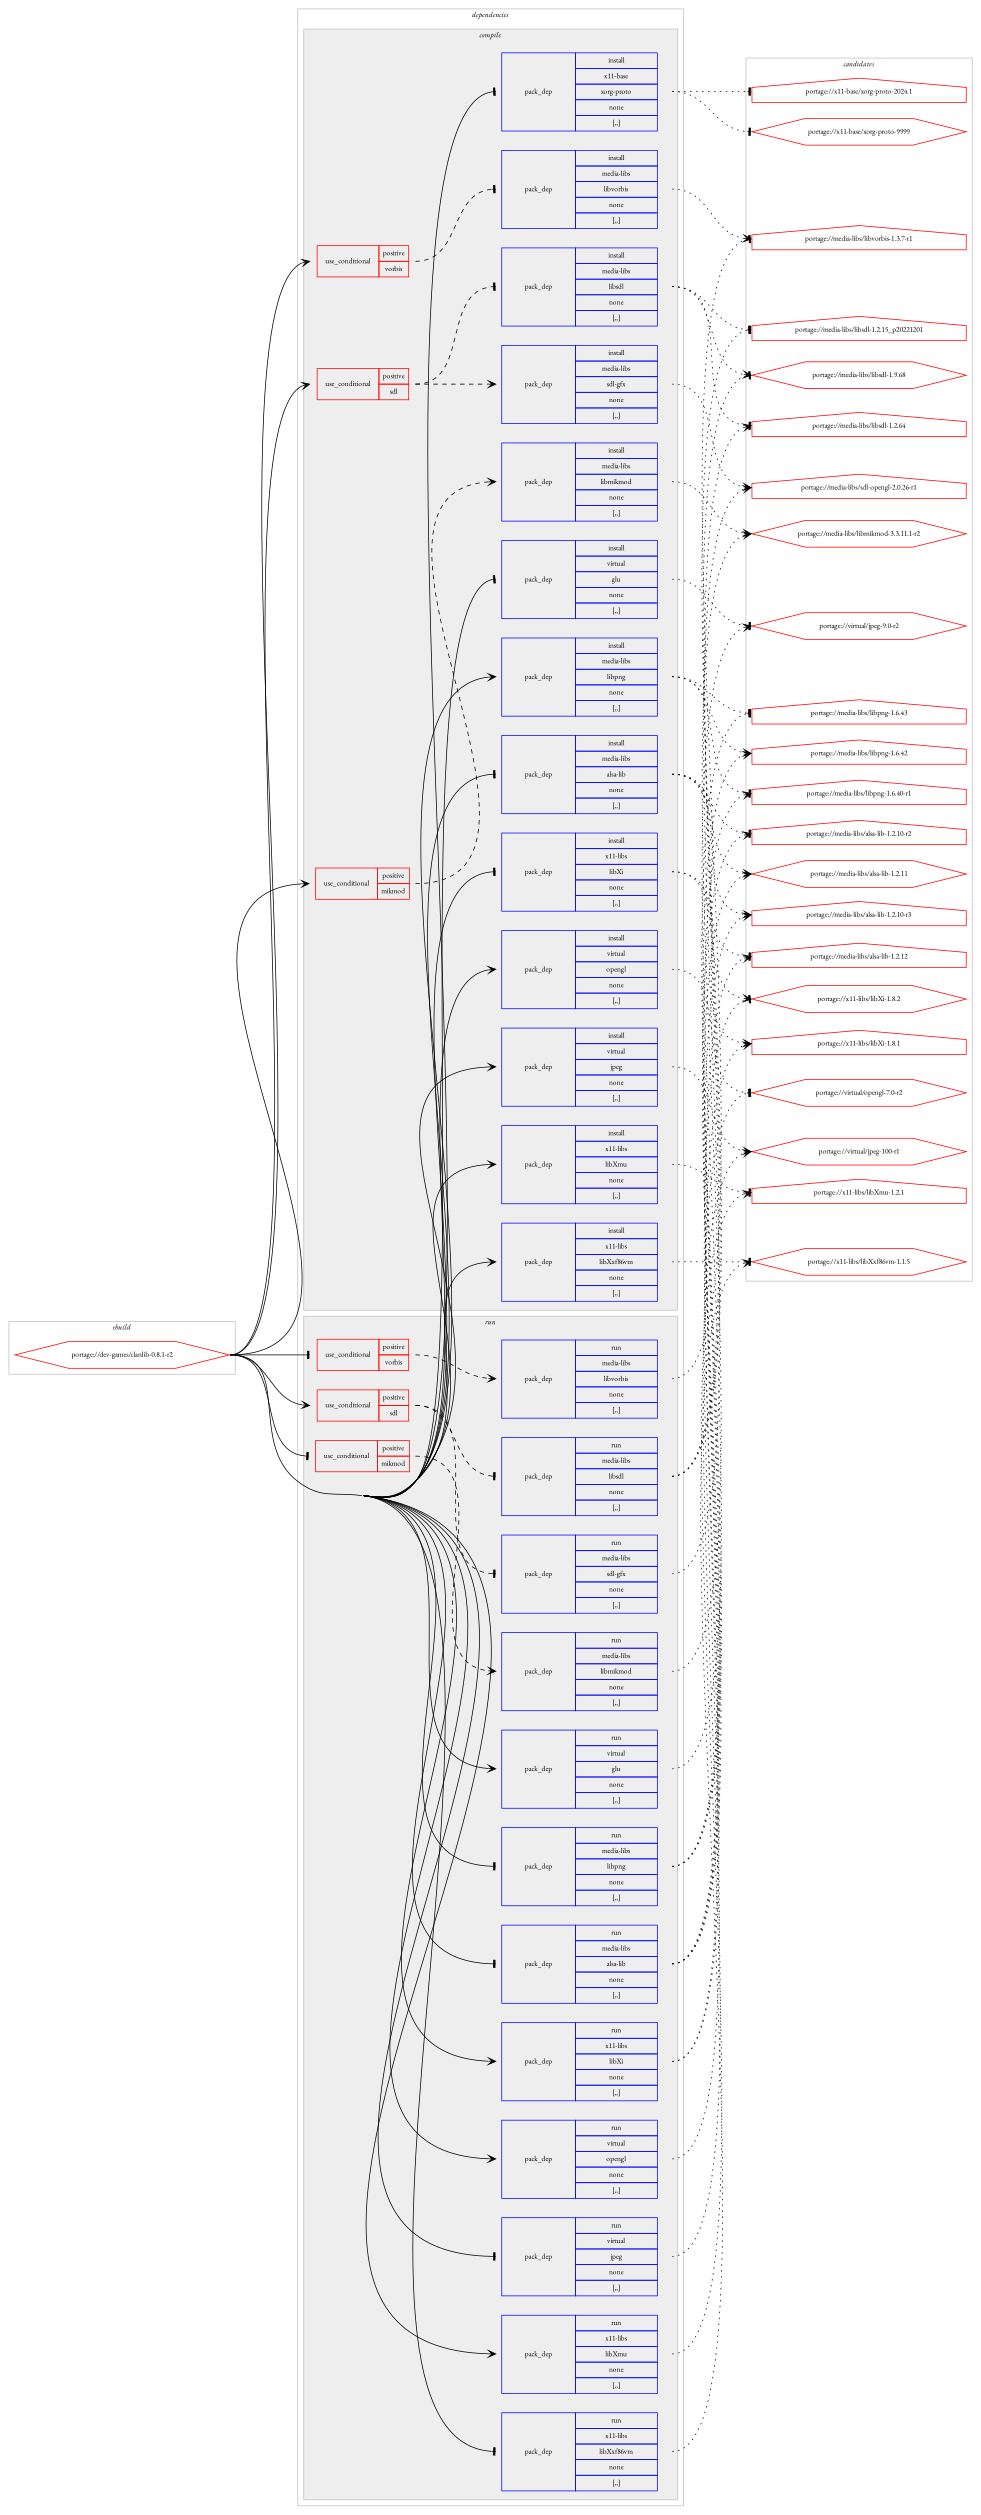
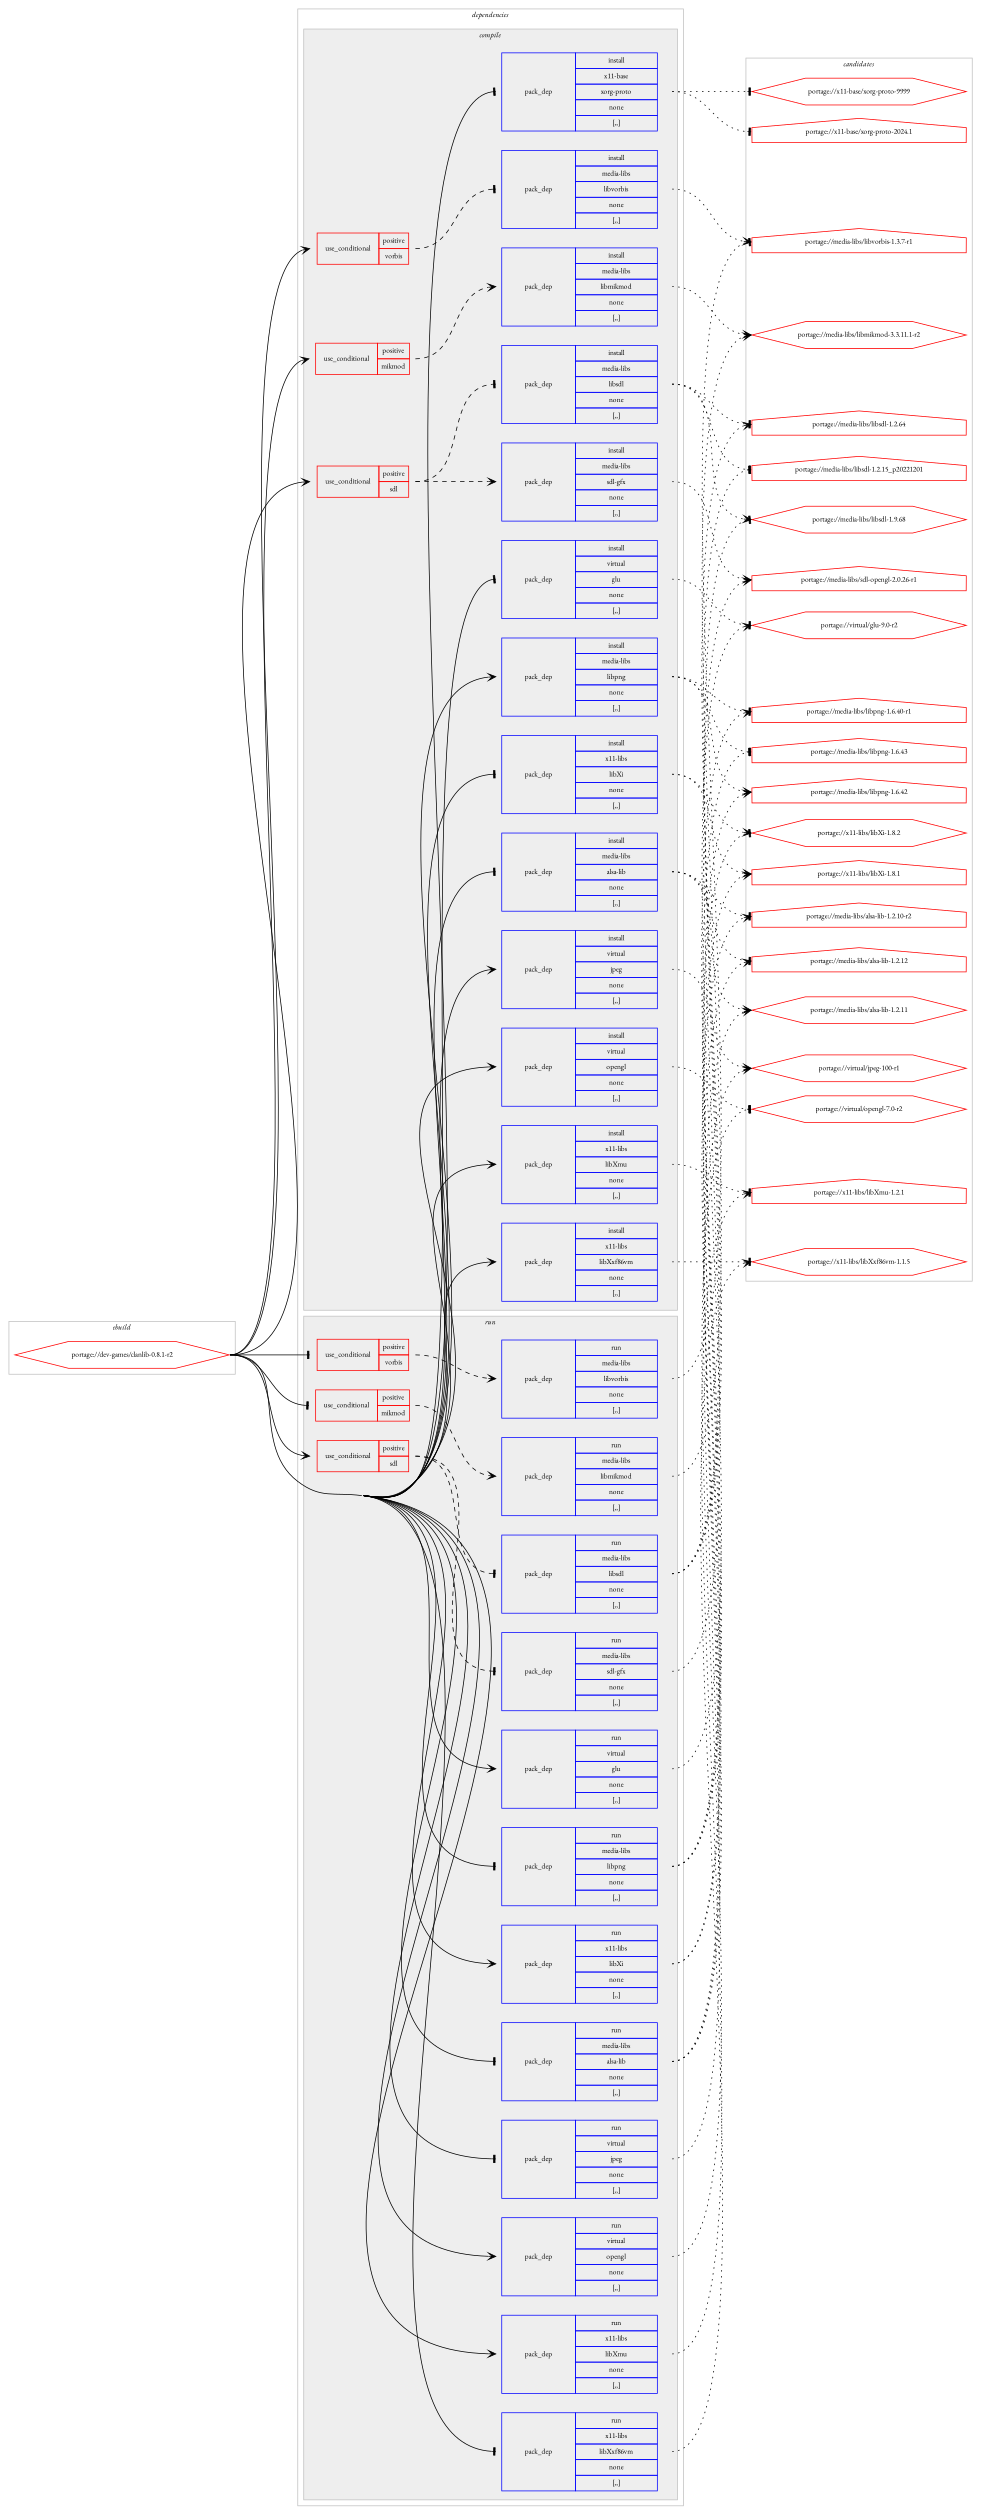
node "portage://virtual/jpeg-9.0-r2": label "portage://virtual/jpeg-9.0-r2" -> "portage://virtual/glu-9.0-r2"
node "portage://media-libs/alsa-lib-1.2.10-r3": removed
